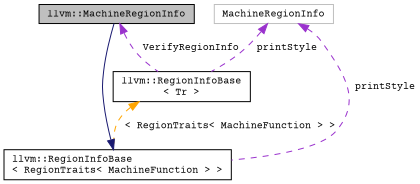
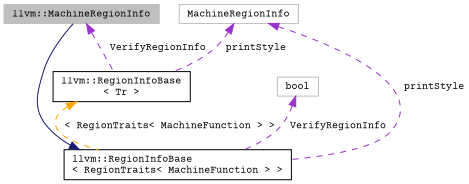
node "llvm::MachineRegionInfo": color black -> grey75
node "bool": added
